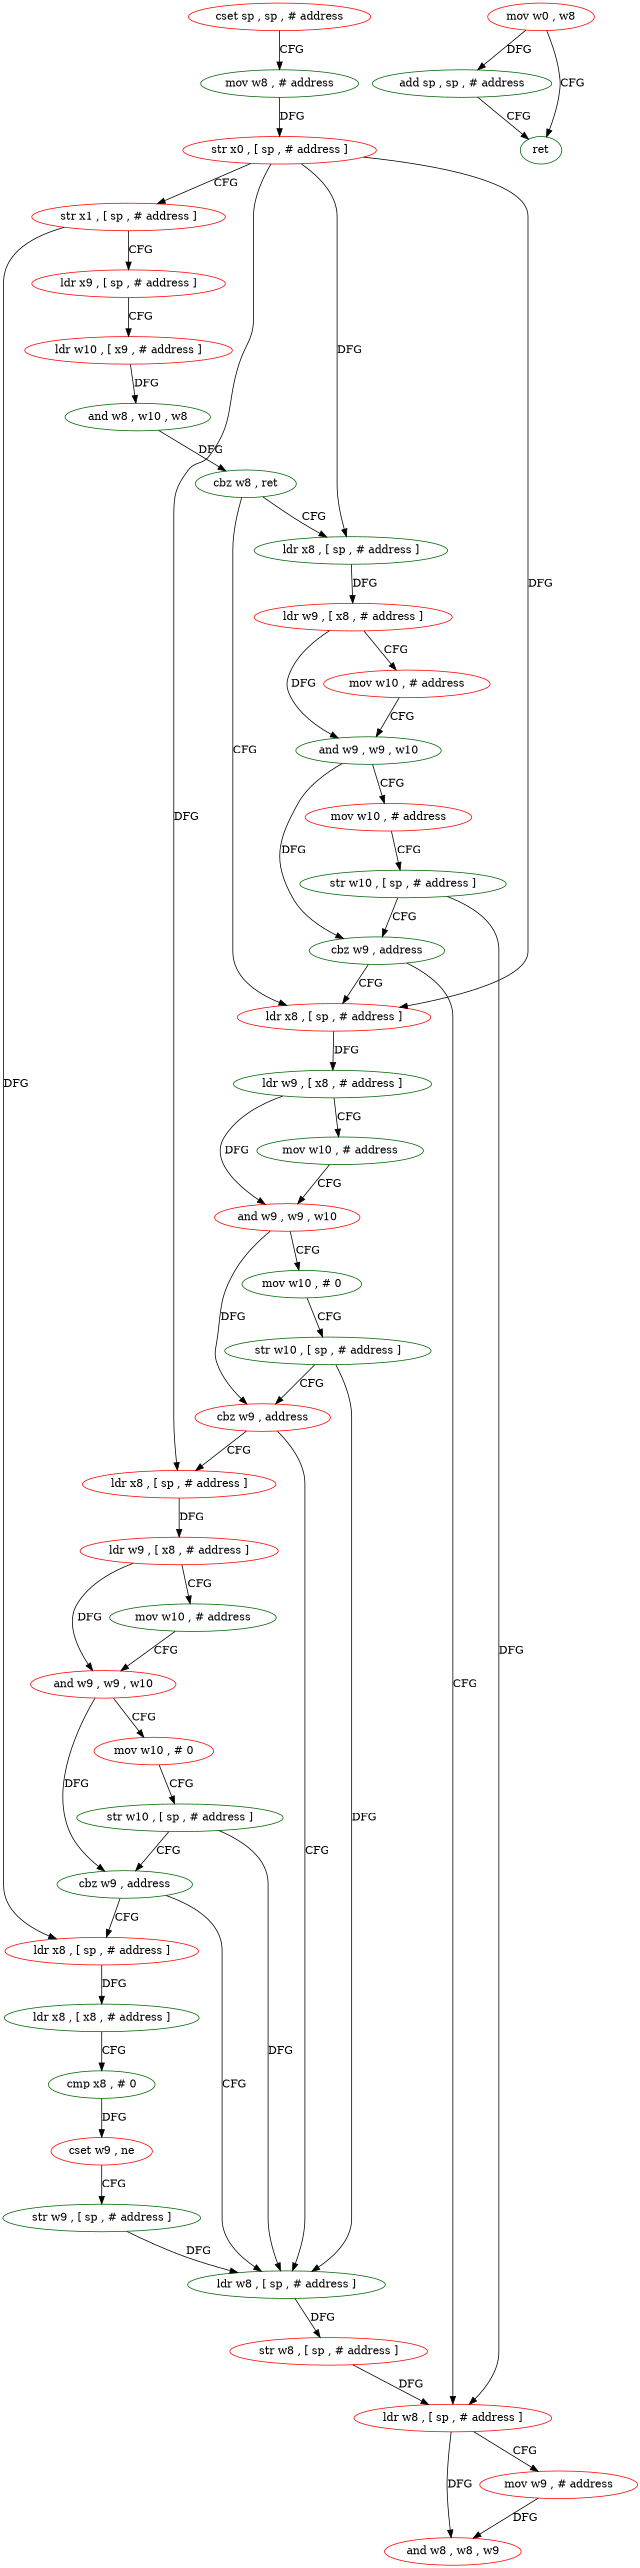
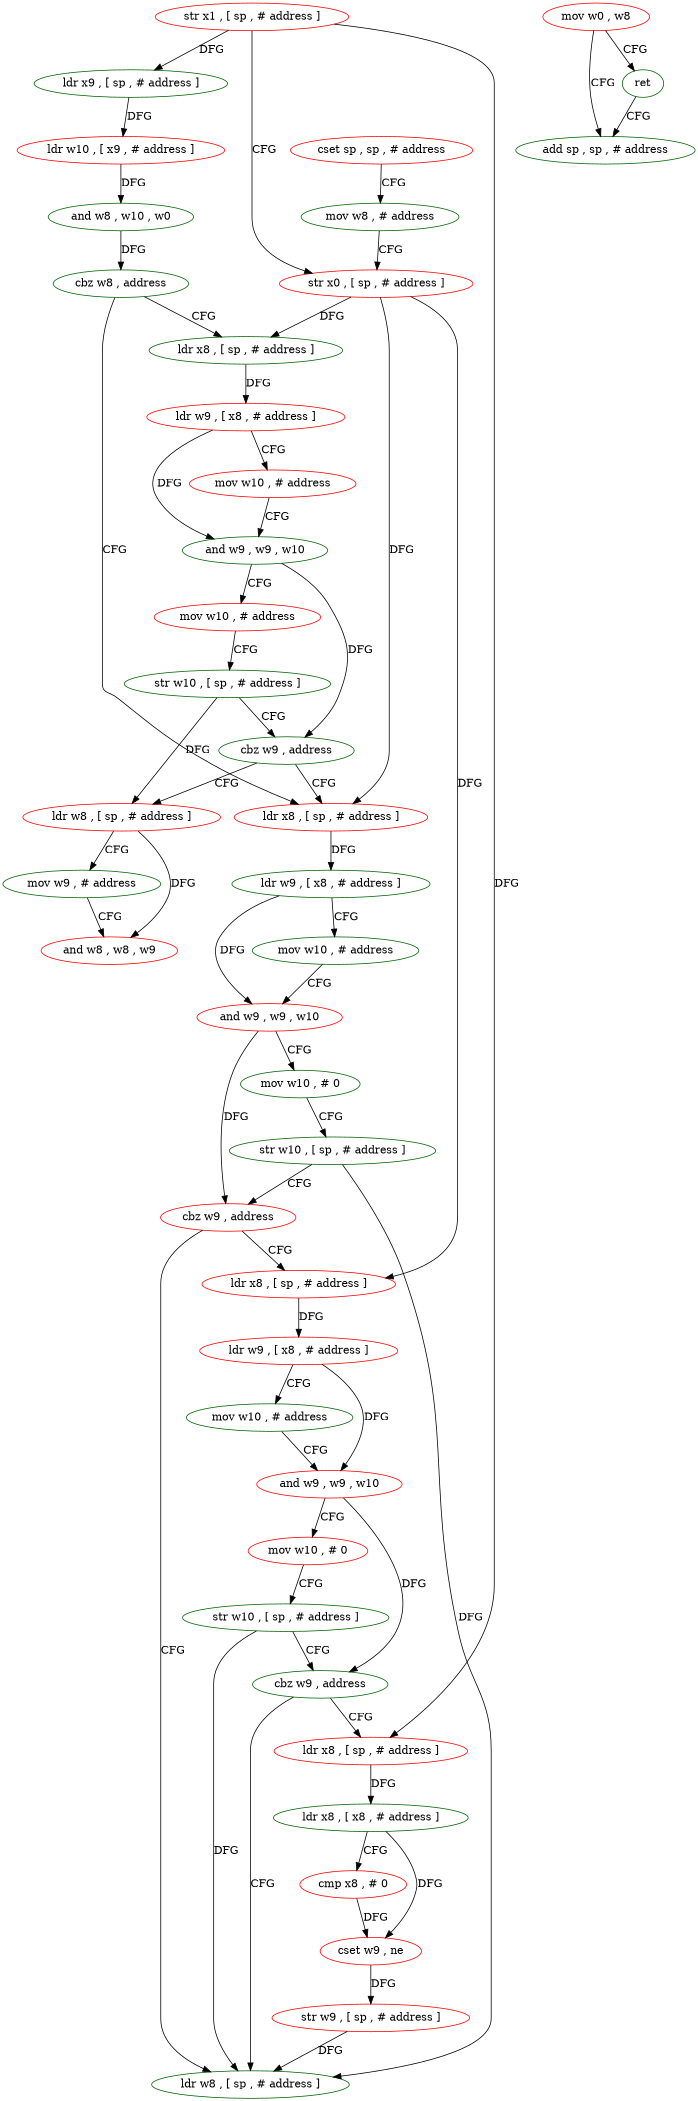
edge "mov w0 , w8" -> "add sp , sp , # address": label "DFG" -> "CFG"
edge "add sp , sp , # address" -> "ret": reversed
edge "mov w8 , # address" -> "str x0 , [ sp , # address ]": label "DFG" -> "CFG"
edge "str x0 , [ sp , # address ]" -> "str x1 , [ sp , # address ]": reversed
edge "str x1 , [ sp , # address ]" -> "ldr x9 , [ sp , # address ]": label "CFG" -> "DFG"
node "ldr x9 , [ sp , # address ]": color red -> darkgreen
edge "ldr x9 , [ sp , # address ]" -> "ldr w10 , [ x9 , # address ]": label "CFG" -> "DFG"
node "and w8 , w10 , w8": label "and w8 , w10 , w8" -> "and w8 , w10 , w0"
node "cbz w8 , ret": label "cbz w8 , ret" -> "cbz w8 , address"
edge "ldr x8 , [ x8 , # address ]" -> "cset w9 , ne": added, label "DFG"
node "cmp x8 , # 0": color darkgreen -> red
edge "cset w9 , ne" -> "str w9 , [ sp , # address ]": label "CFG" -> "DFG"
node "str w9 , [ sp , # address ]": color darkgreen -> red
node "str w8 , [ sp , # address ]": removed
node "mov w9 , # address": color red -> darkgreen
edge "mov w9 , # address" -> "and w8 , w8 , w9": label "DFG" -> "CFG"
